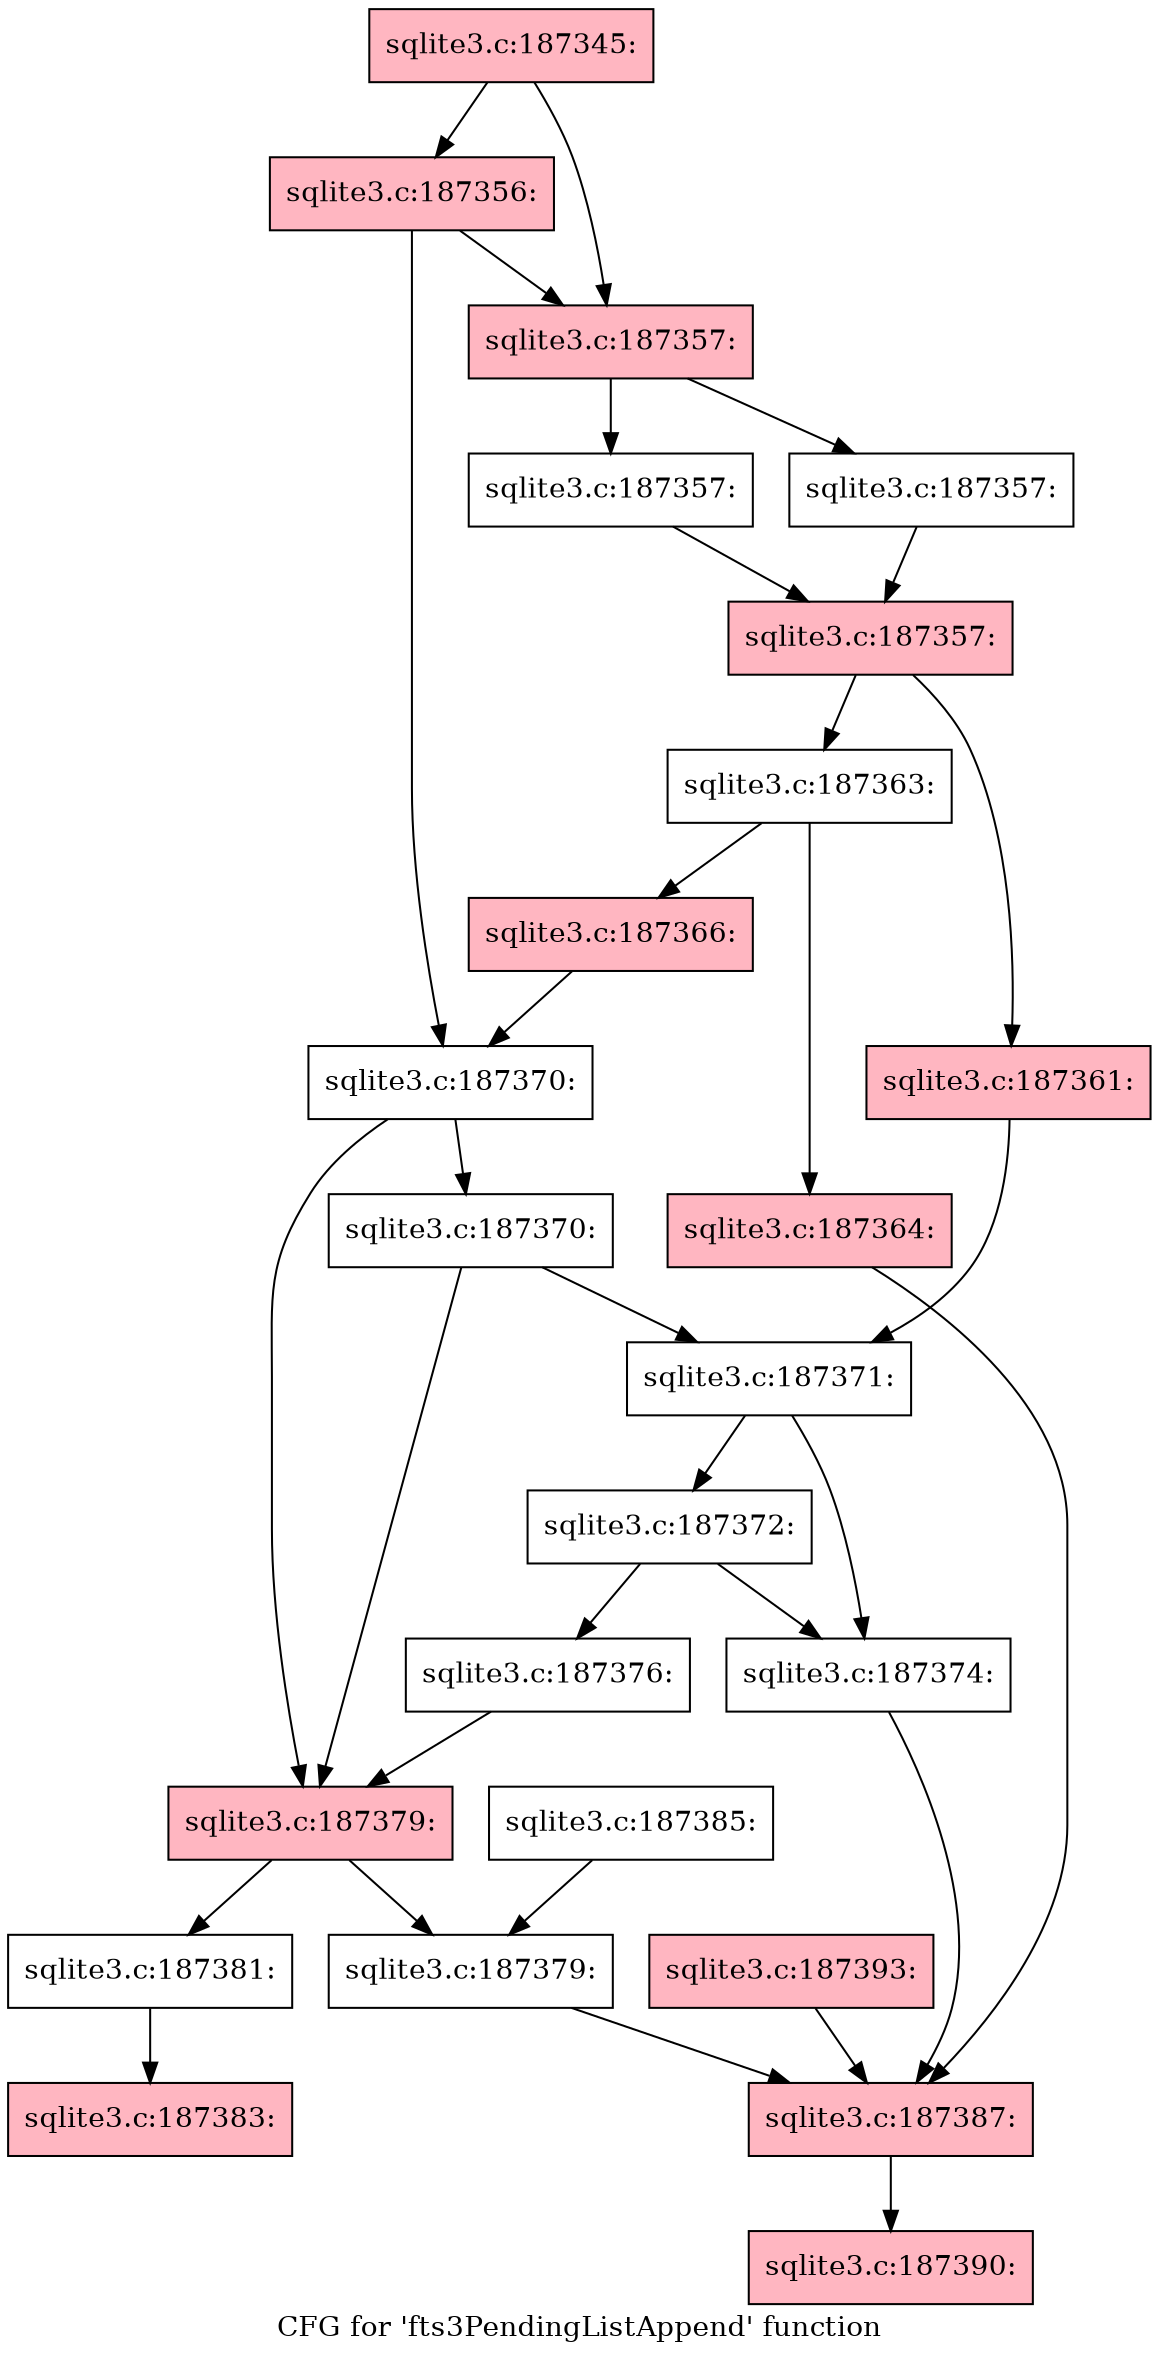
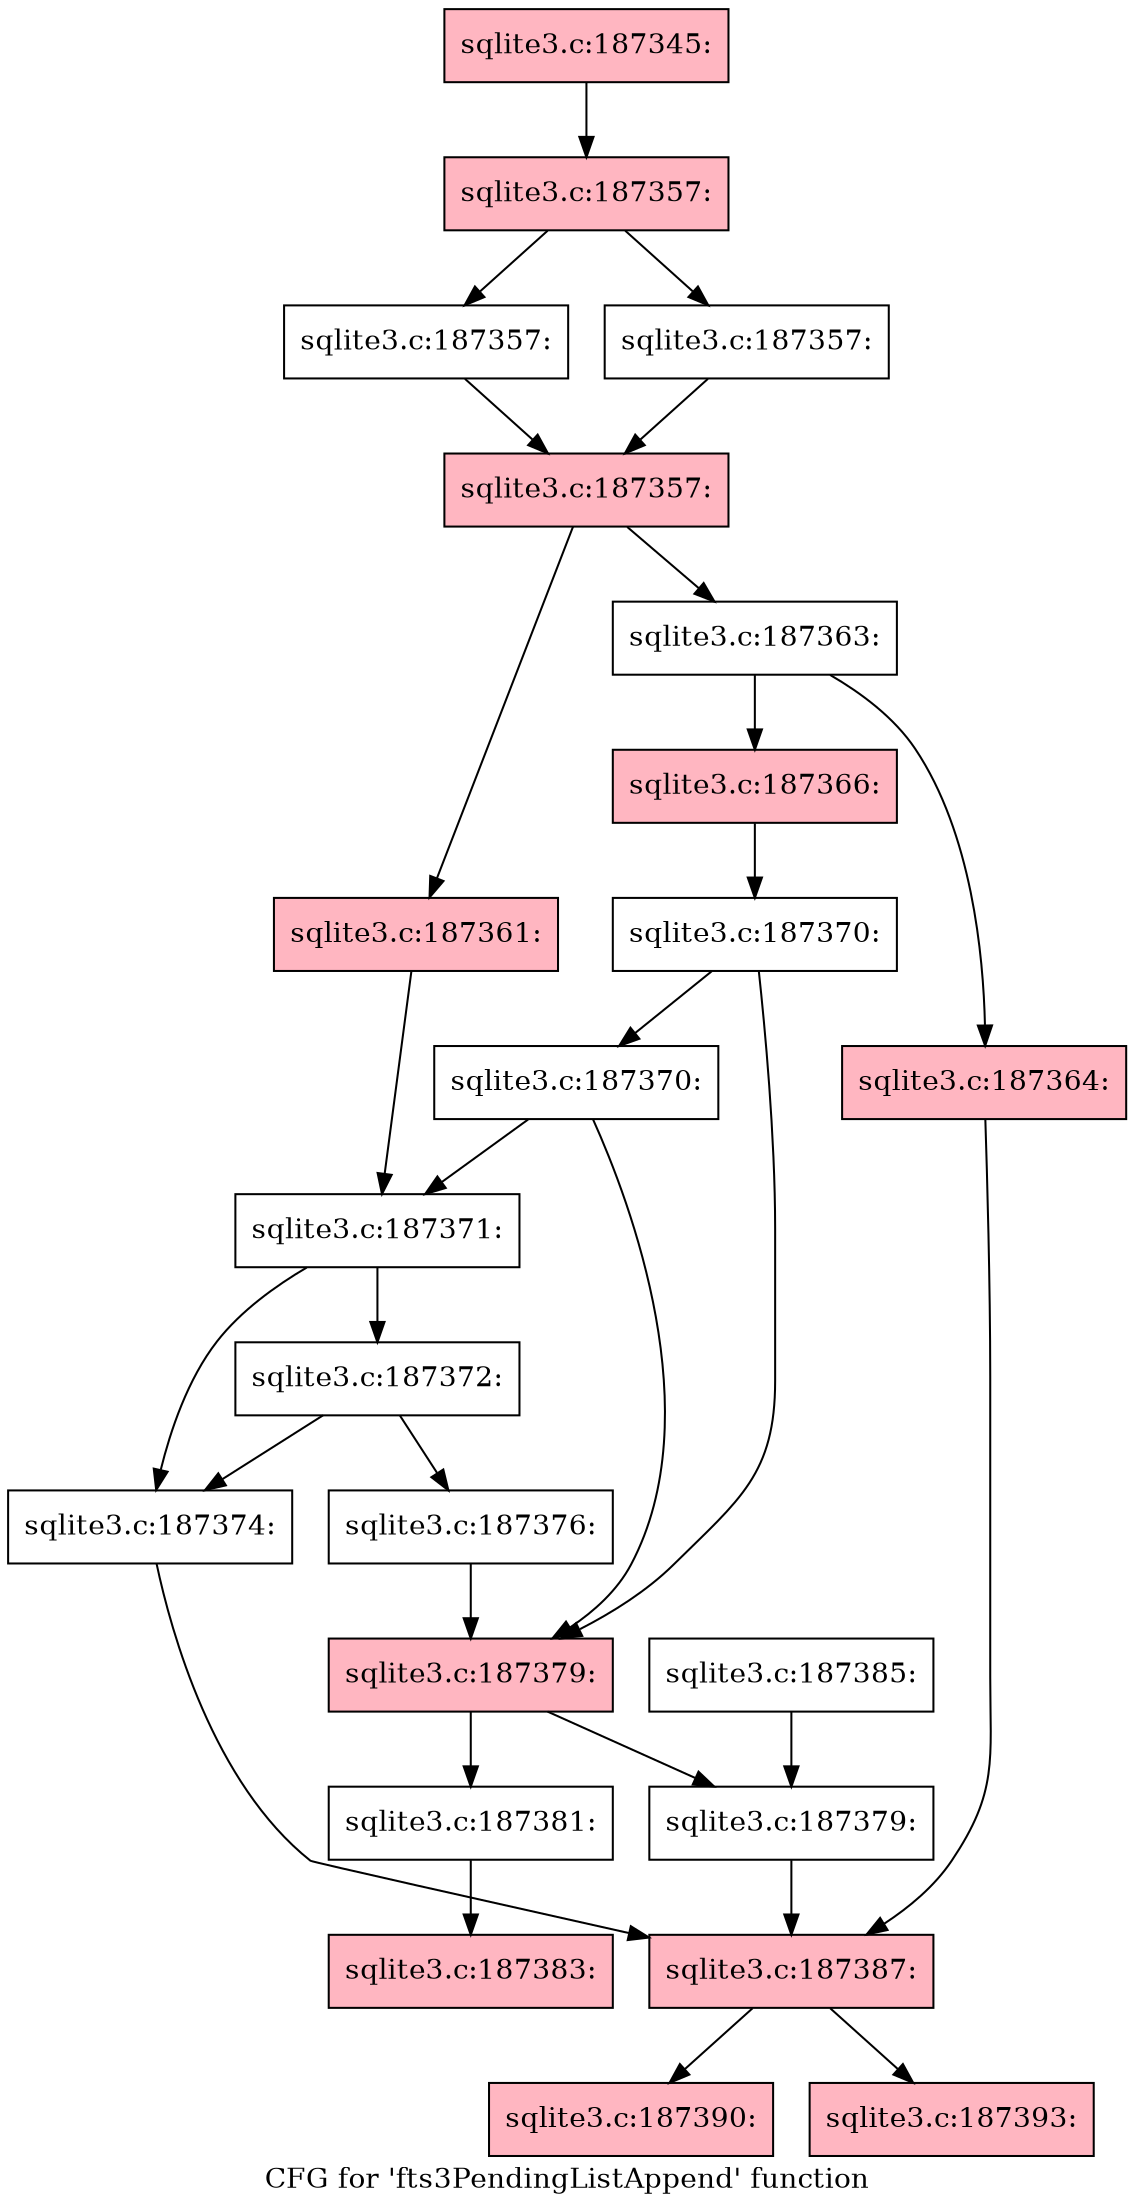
node "sqlite3.c:187356:": removed
edge "sqlite3.c:187393:" -> "sqlite3.c:187387:": reversed
